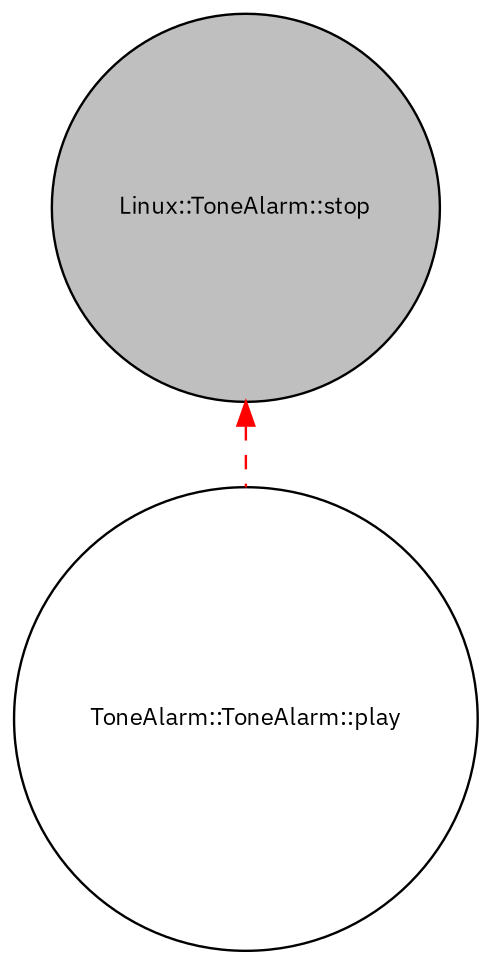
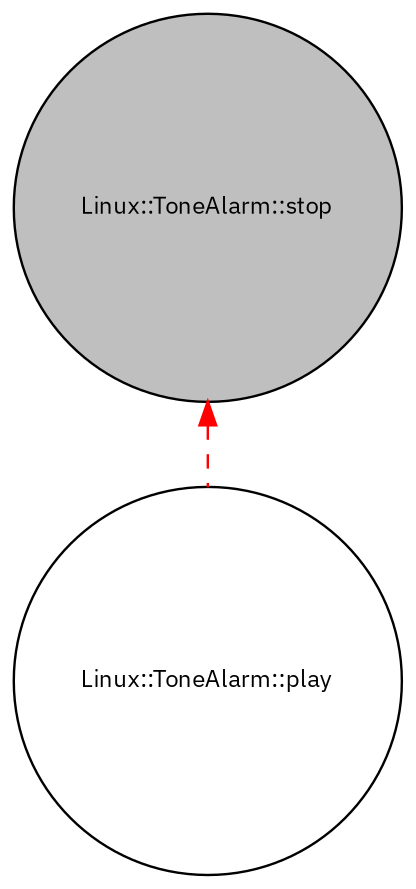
node "ToneAlarm::ToneAlarm::play": label "ToneAlarm::ToneAlarm::play" -> "Linux::ToneAlarm::play"
